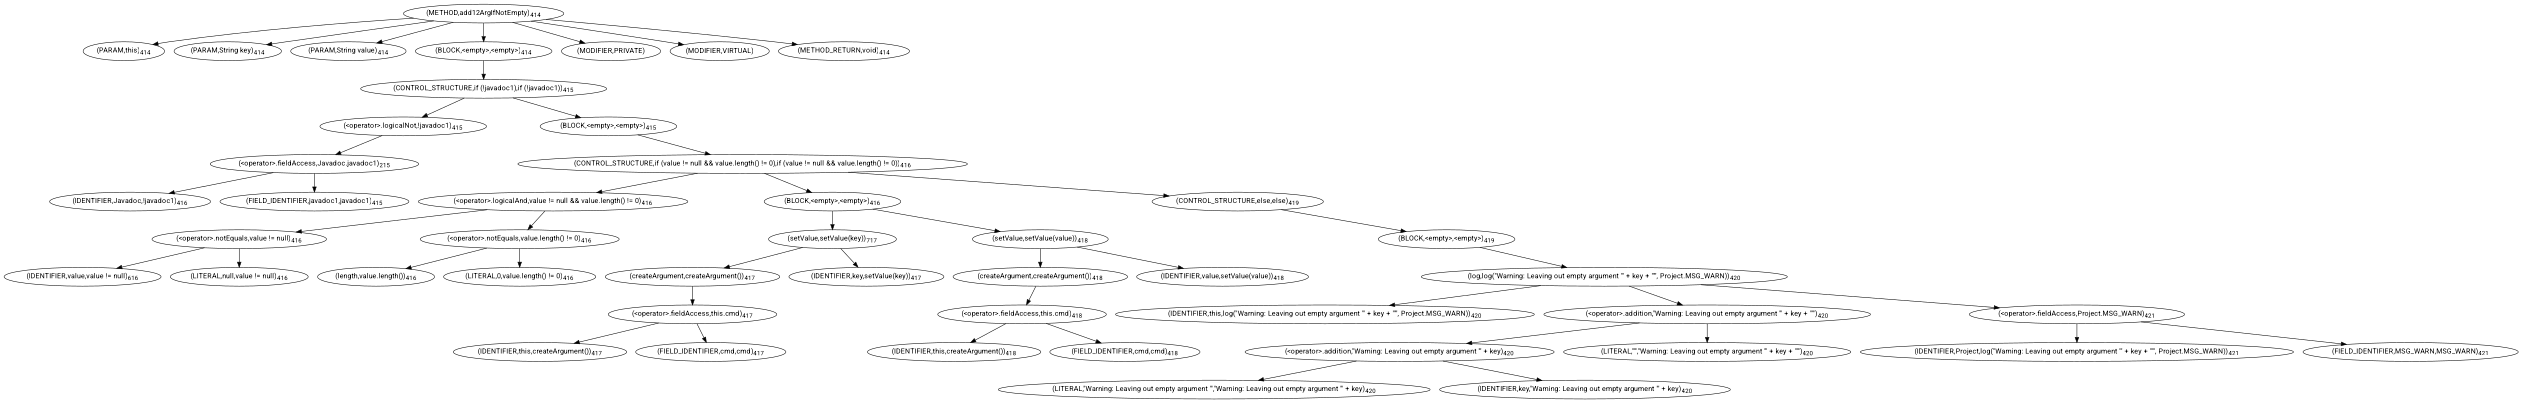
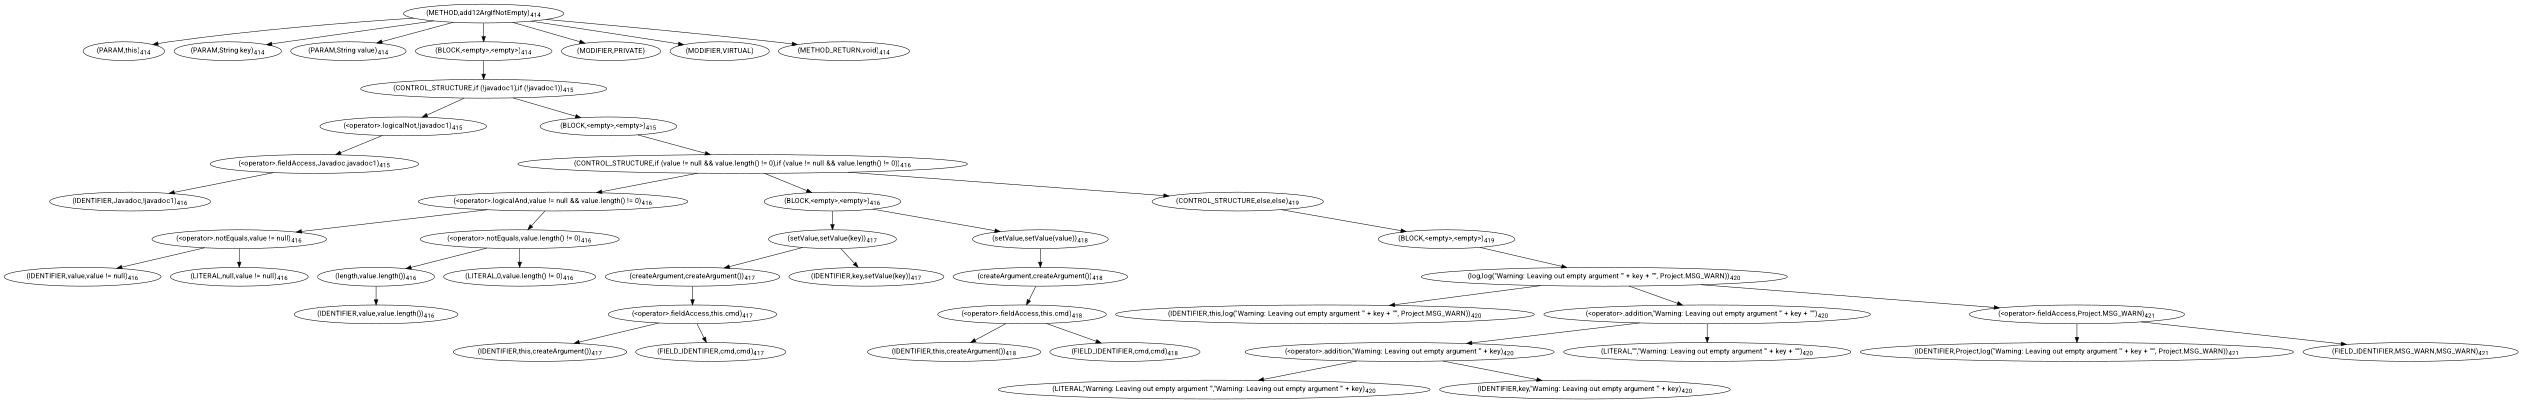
node "(<operator>.fieldAccess,Javadoc.javadoc1)": text "215" -> "415"
node "(FIELD_IDENTIFIER,javadoc1,javadoc1)": removed
node "(setValue,setValue(key))": text "717" -> "417"
node "(IDENTIFIER,value,value != null)": text "616" -> "416"
node "(IDENTIFIER,value,setValue(value))": removed
node "(IDENTIFIER,value,value.length())": added
